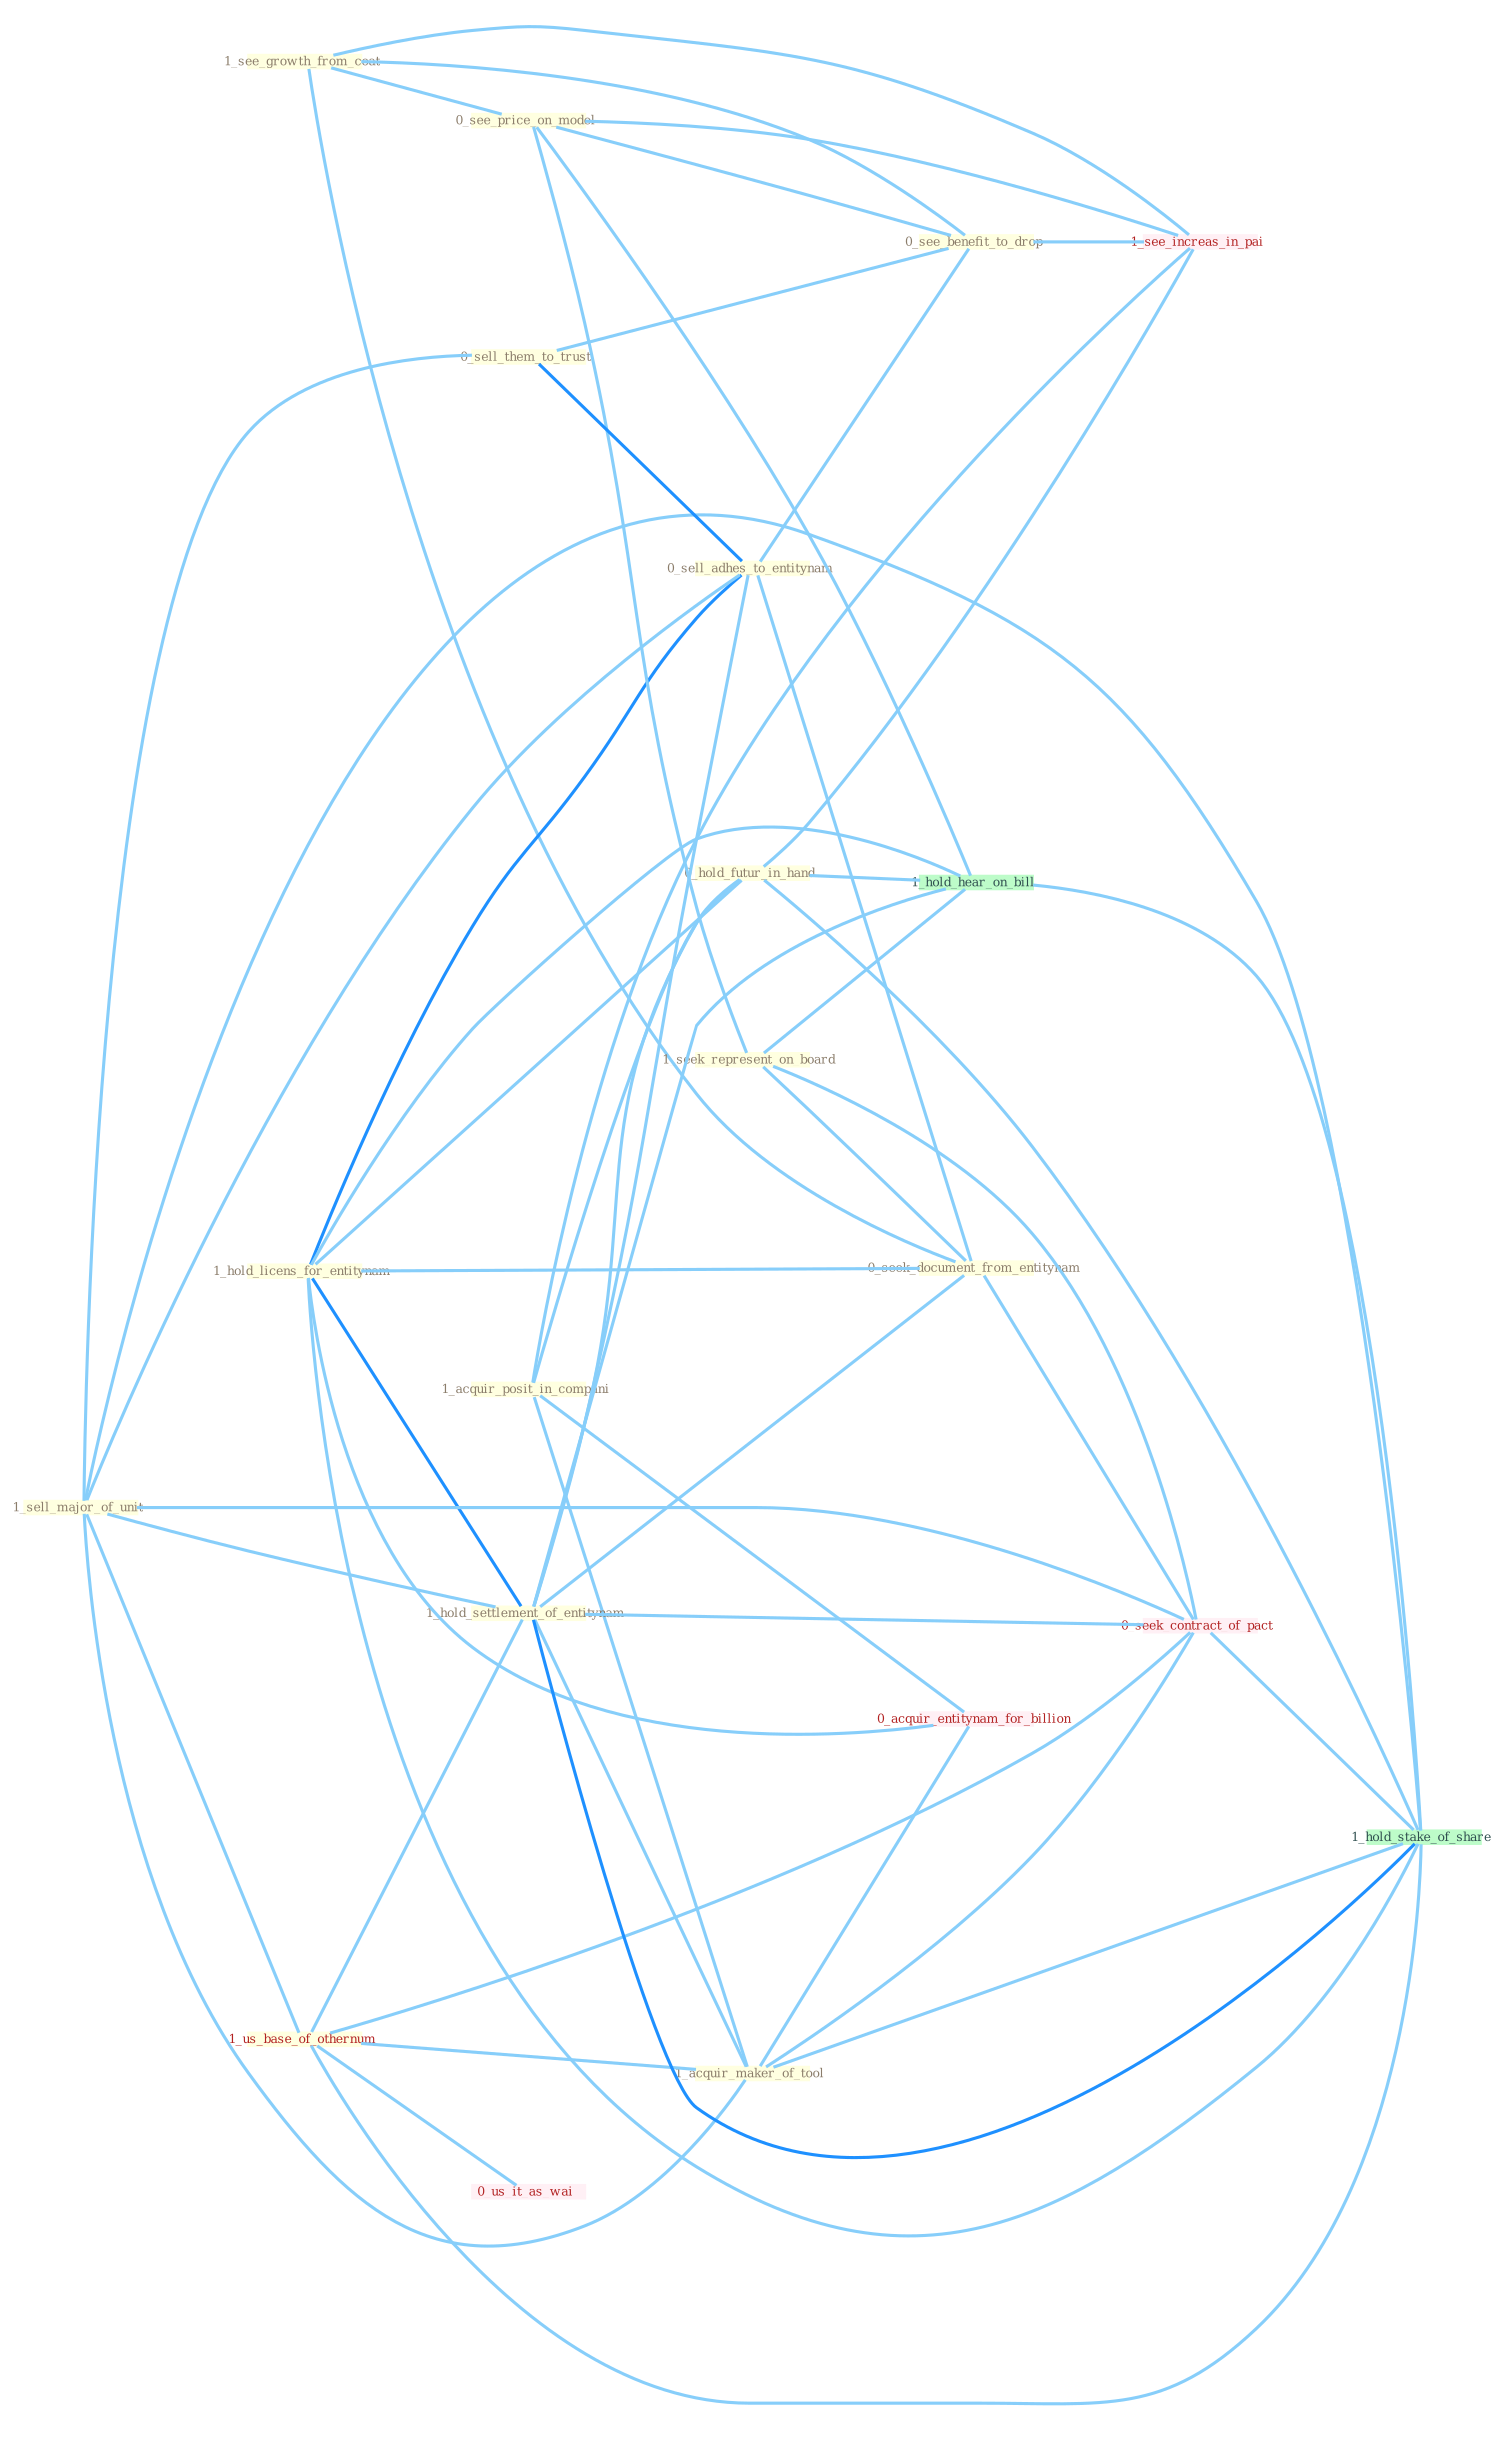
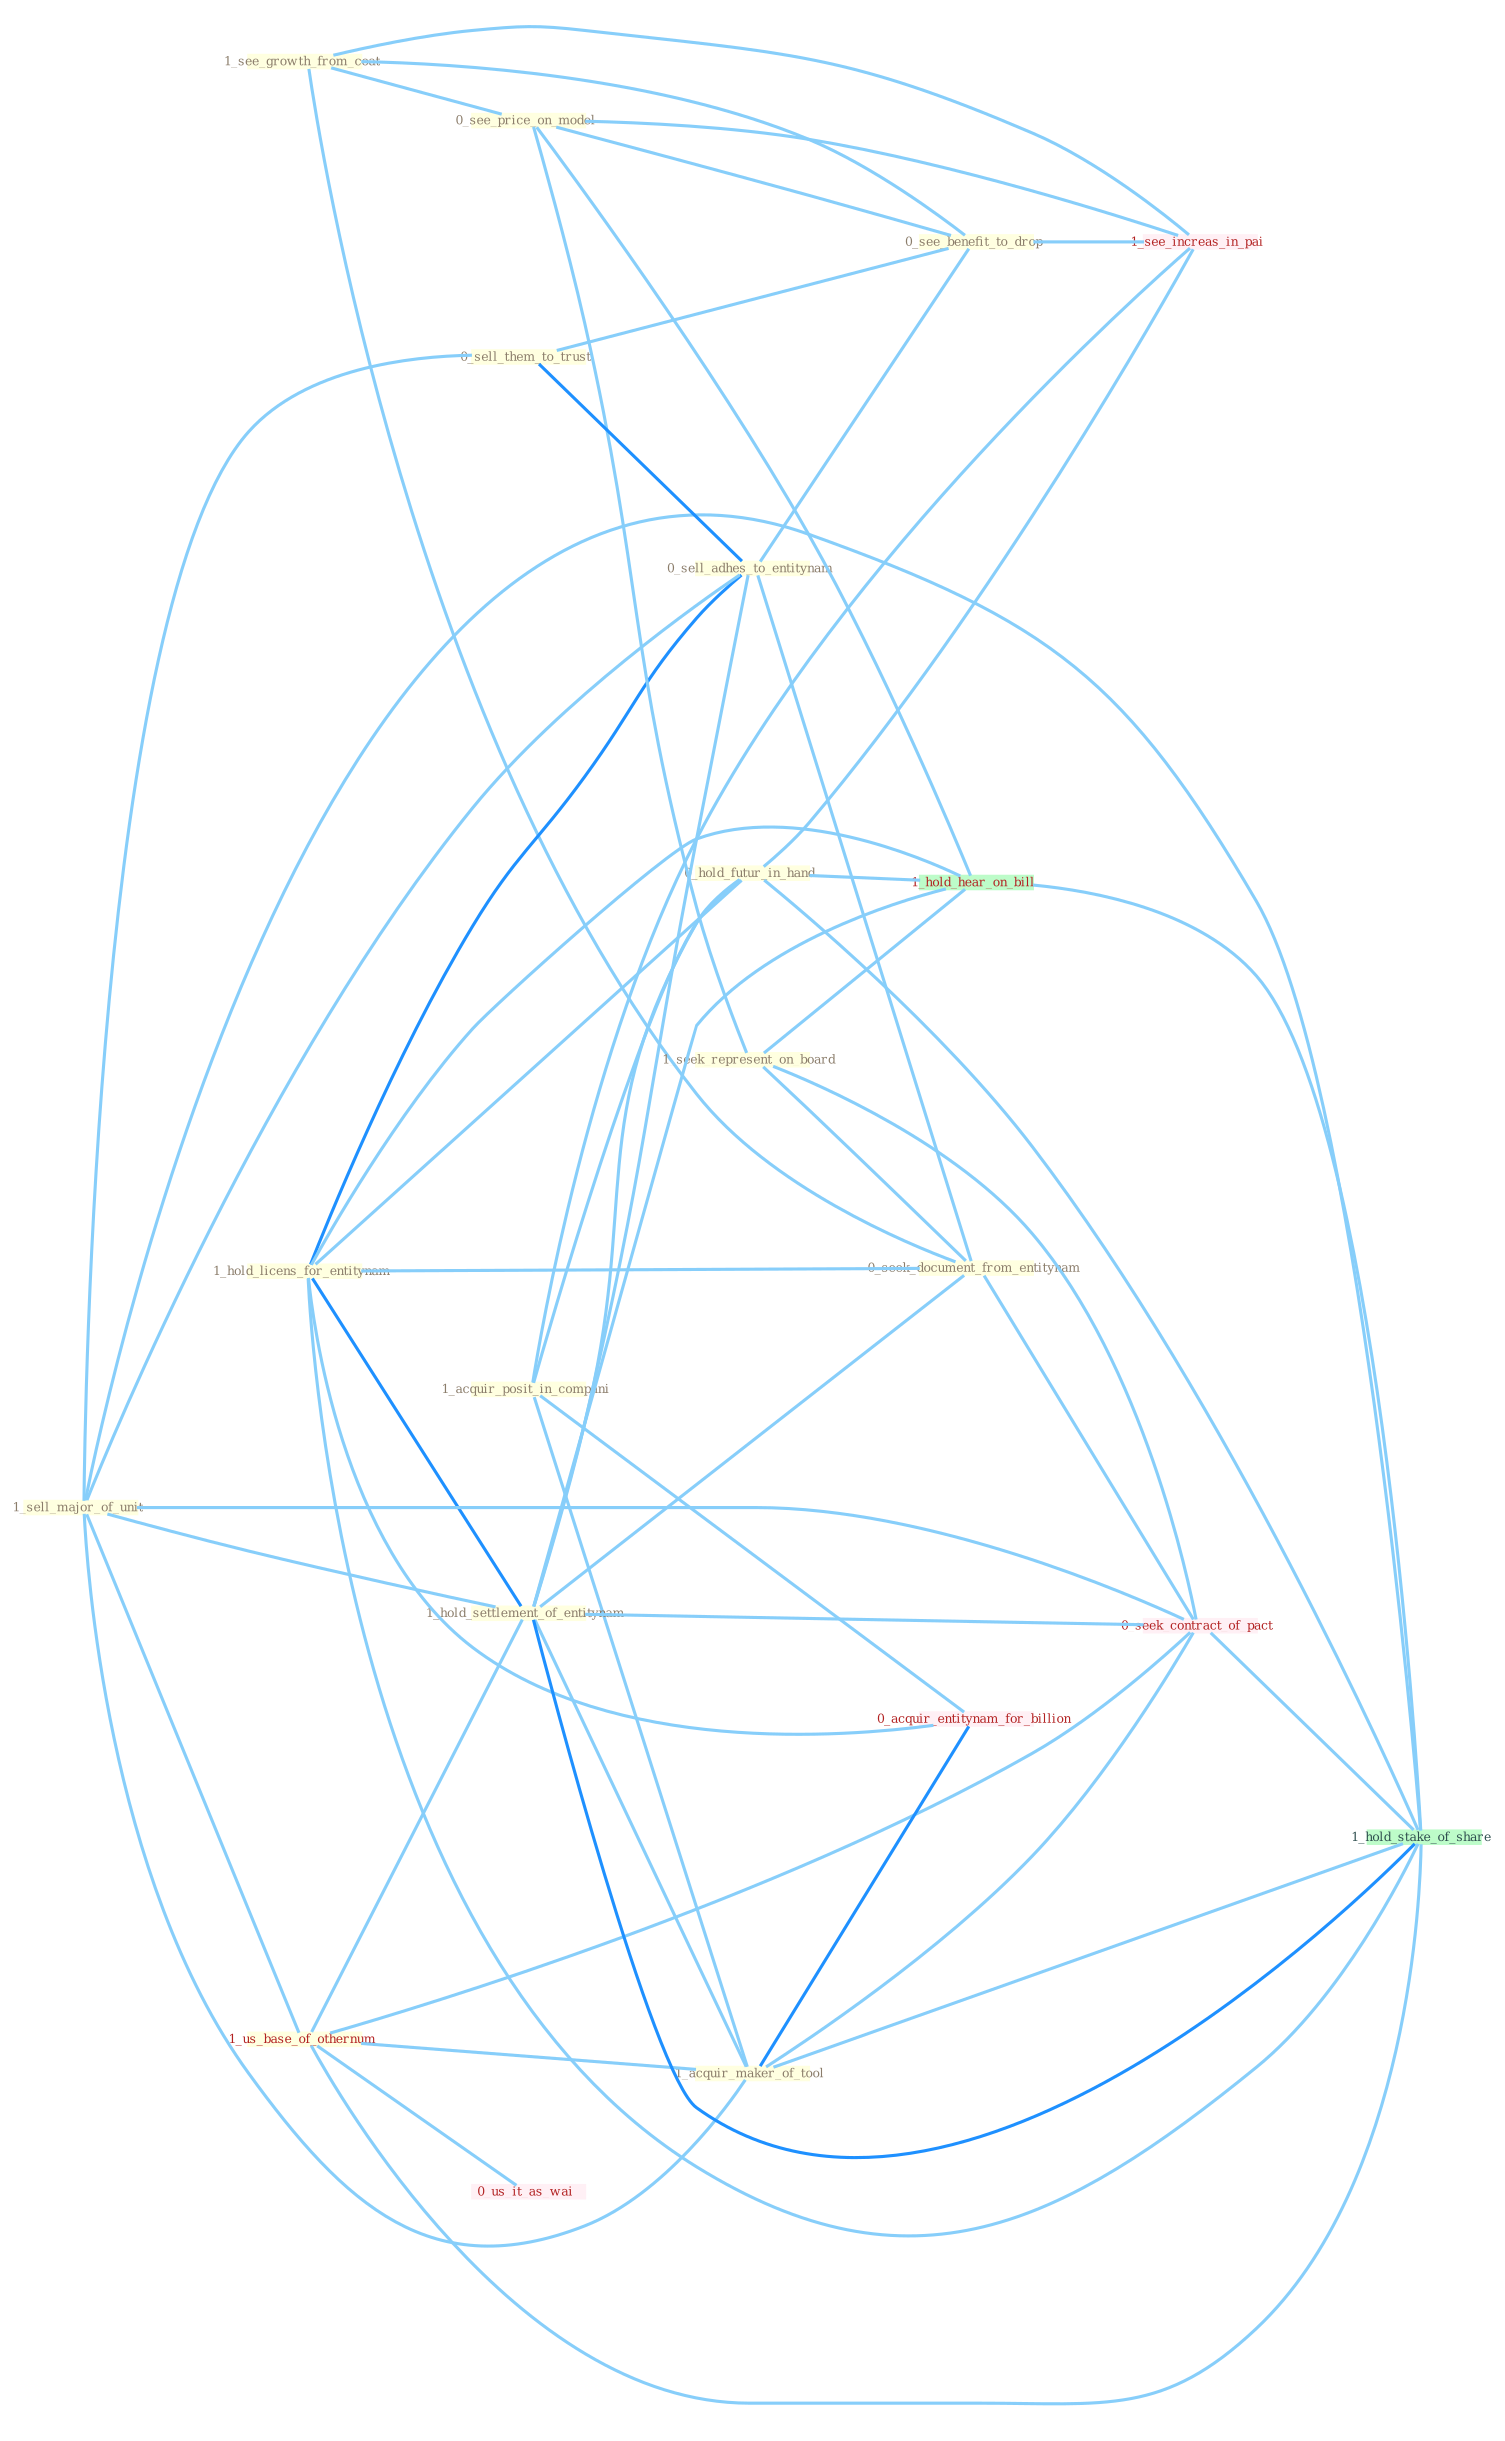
node "1_hold_hear_on_bill": fontcolor #2f4f4f -> #b22222
edge "0_acquir_entitynam_for_billion" -- "1_acquir_maker_of_tool": color #87cefa -> #1e90ff
